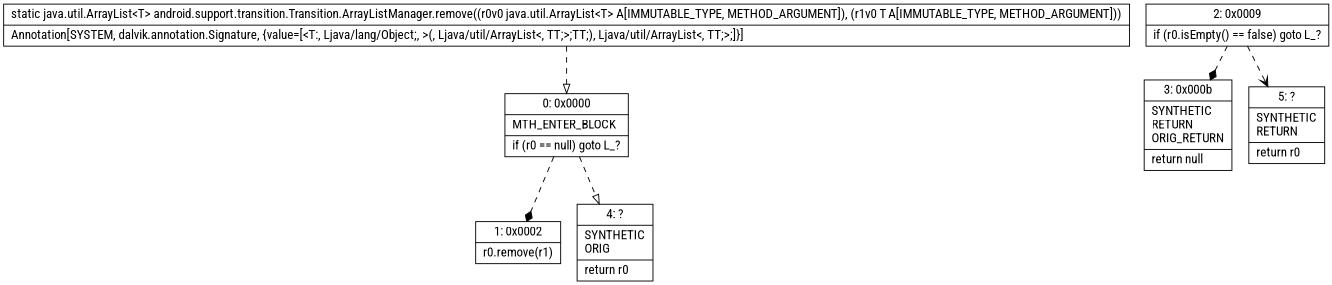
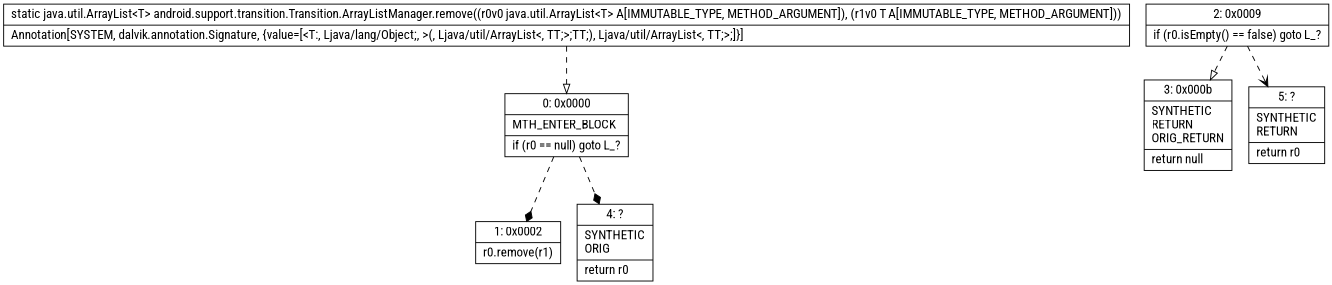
edge "2: 0x0009" -> "3: 0x000b": arrowhead diamond -> onormal
edge "0: 0x0000" -> "4: ?": arrowhead onormal -> diamond
